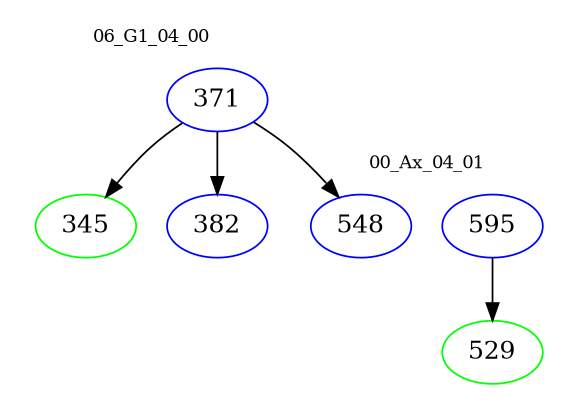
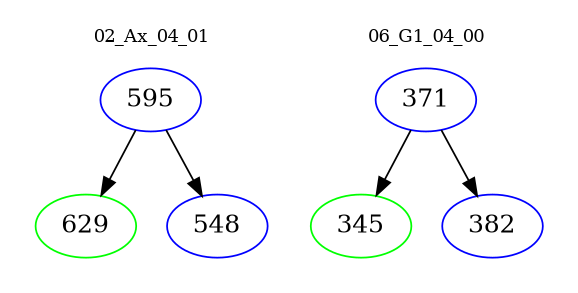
edge "371" -> "548": now "595" -> "548"
cluster "00_Ax_04_01": label "00_Ax_04_01" -> "02_Ax_04_01"
node "529": label "529" -> "629"
